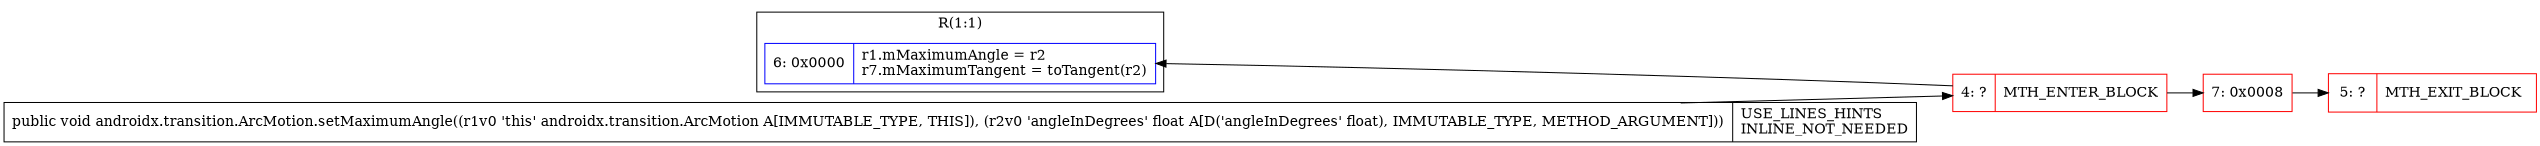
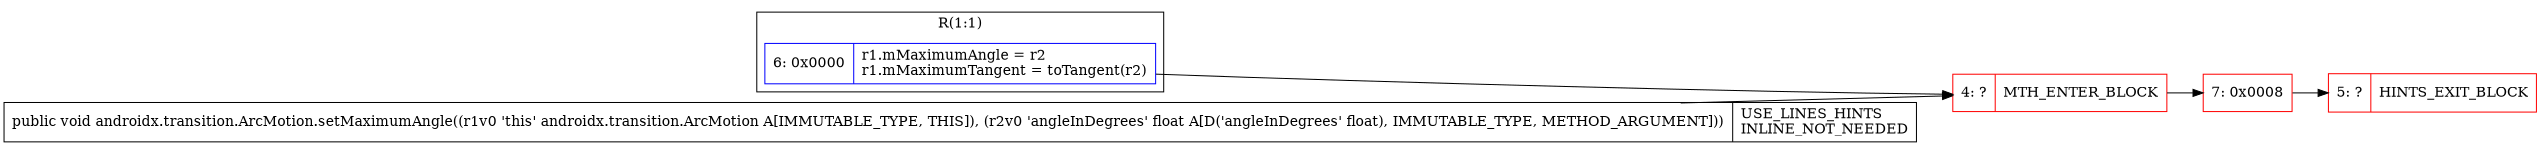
node "6: 0x0000": text "r7.mMaximumTangent = toTangent(r2)" -> "r1.mMaximumTangent = toTangent(r2)"
edge "4: ?" -> "6: 0x0000": reversed
node "5: ?": text "MTH_EXIT_BLOCK" -> "HINTS_EXIT_BLOCK"
